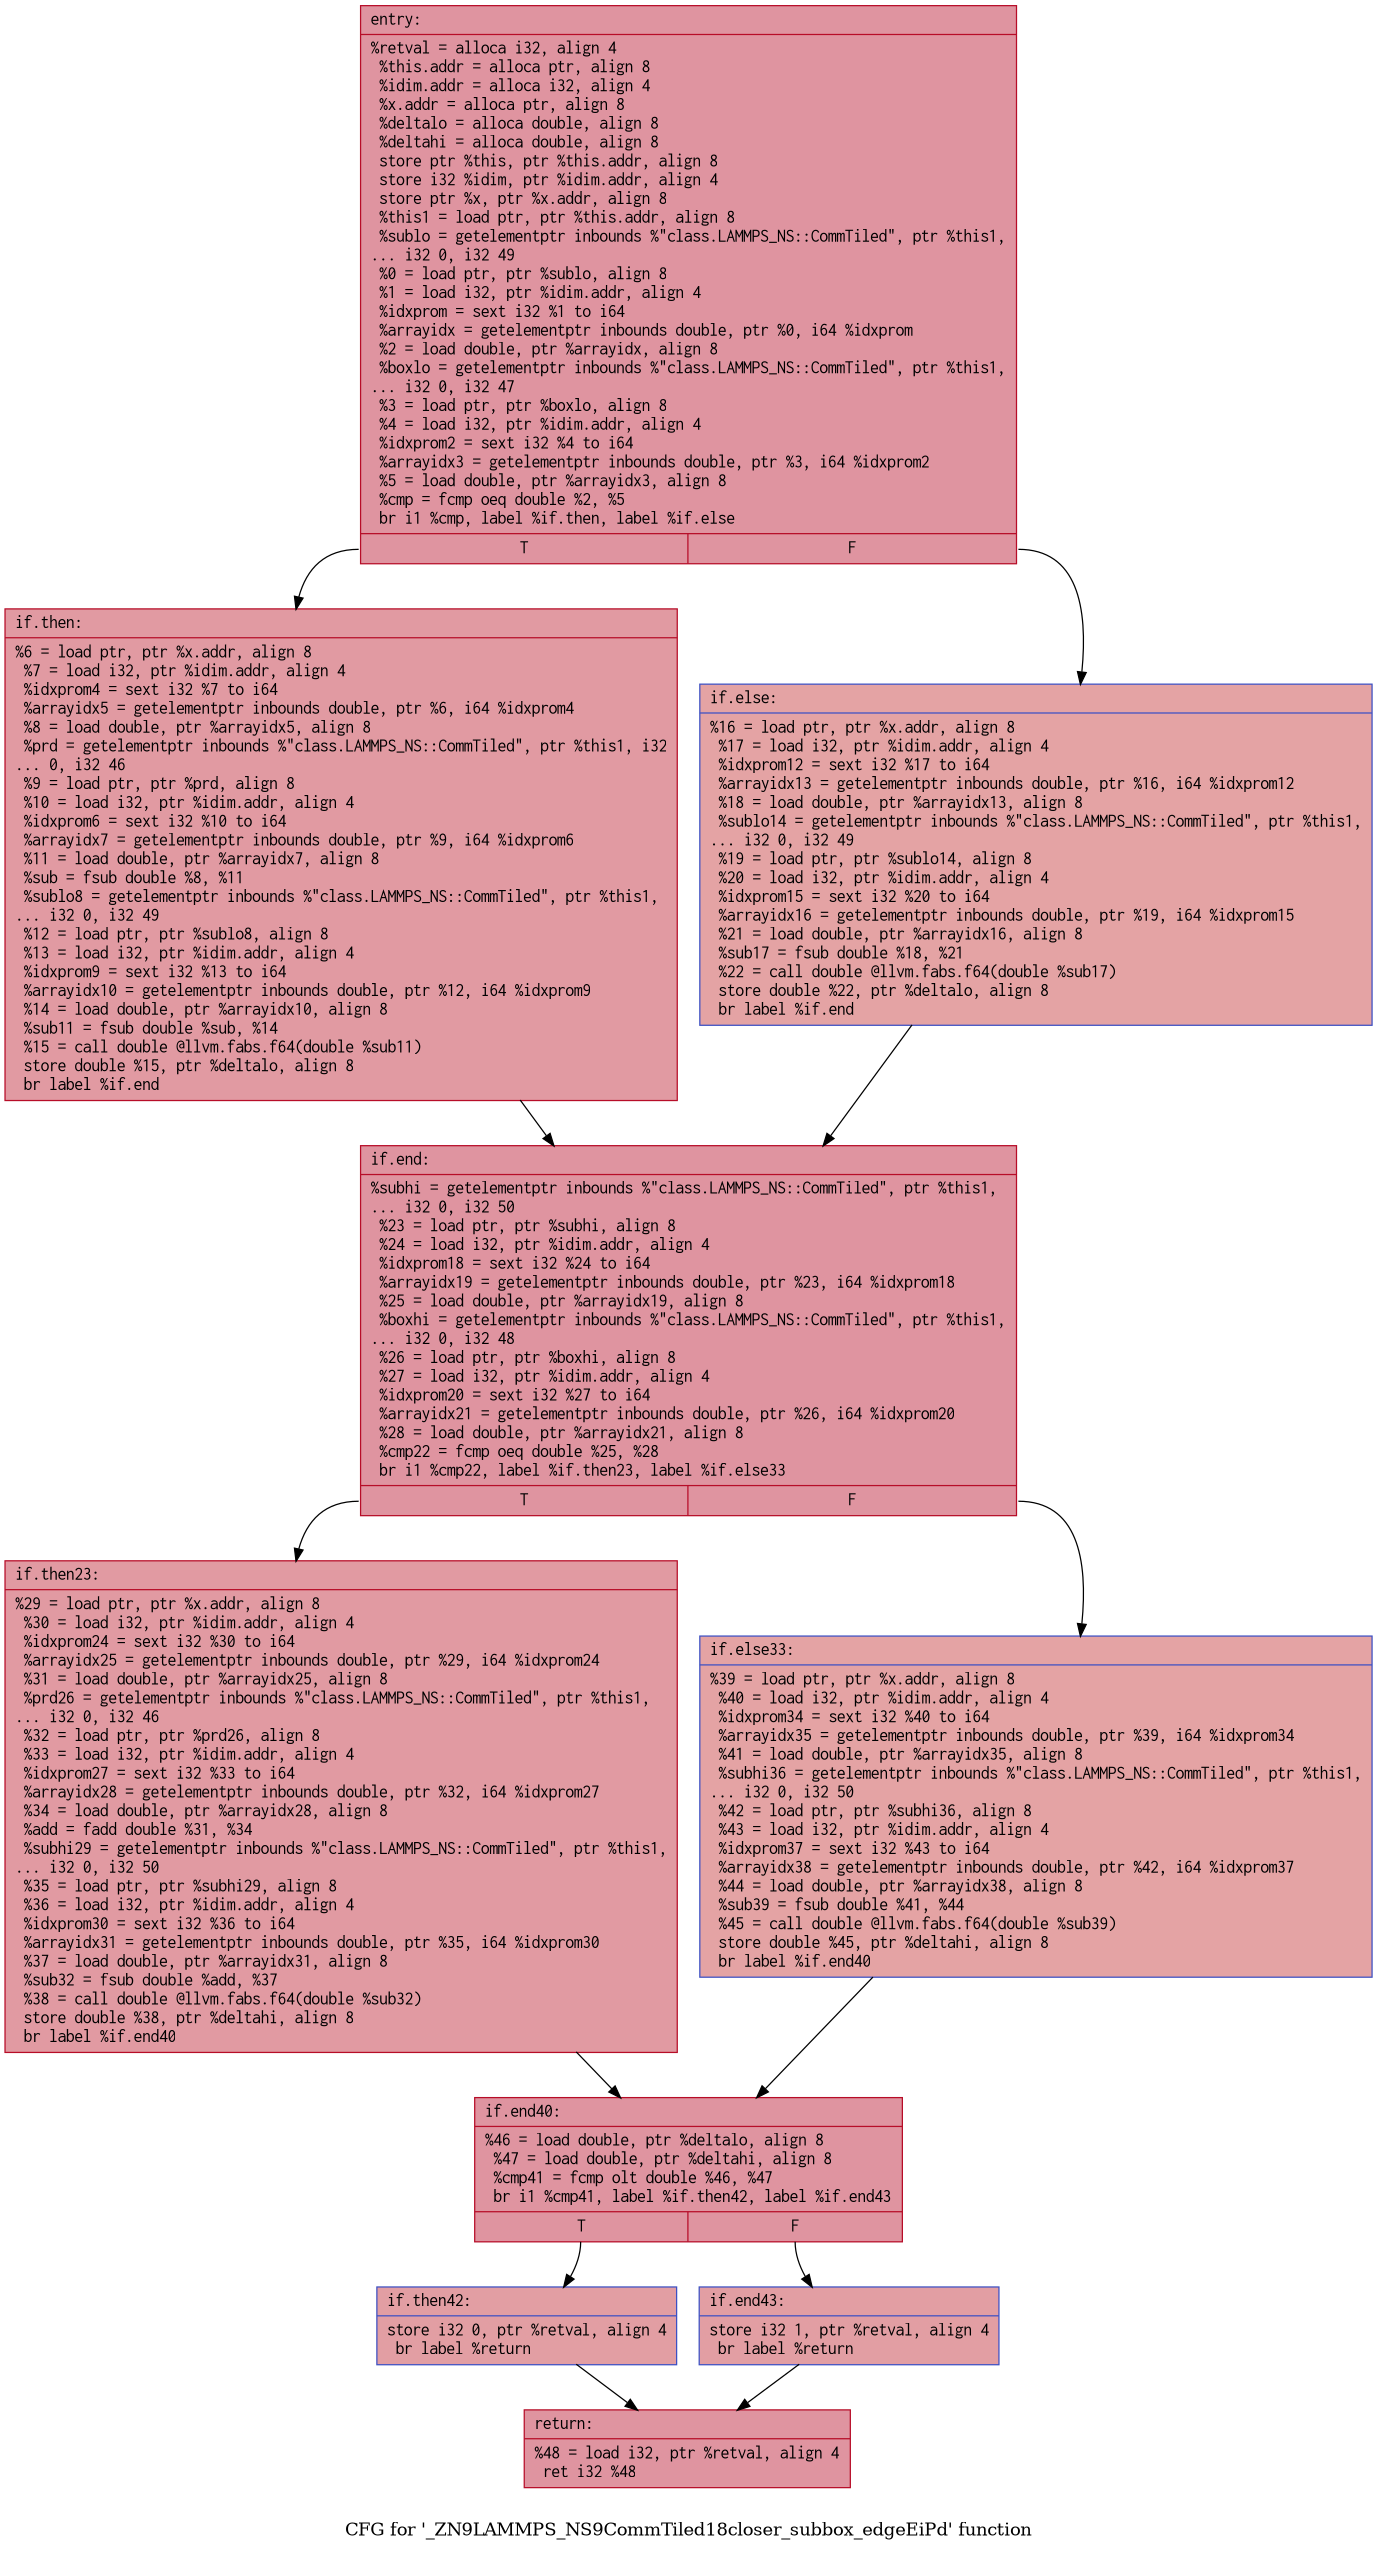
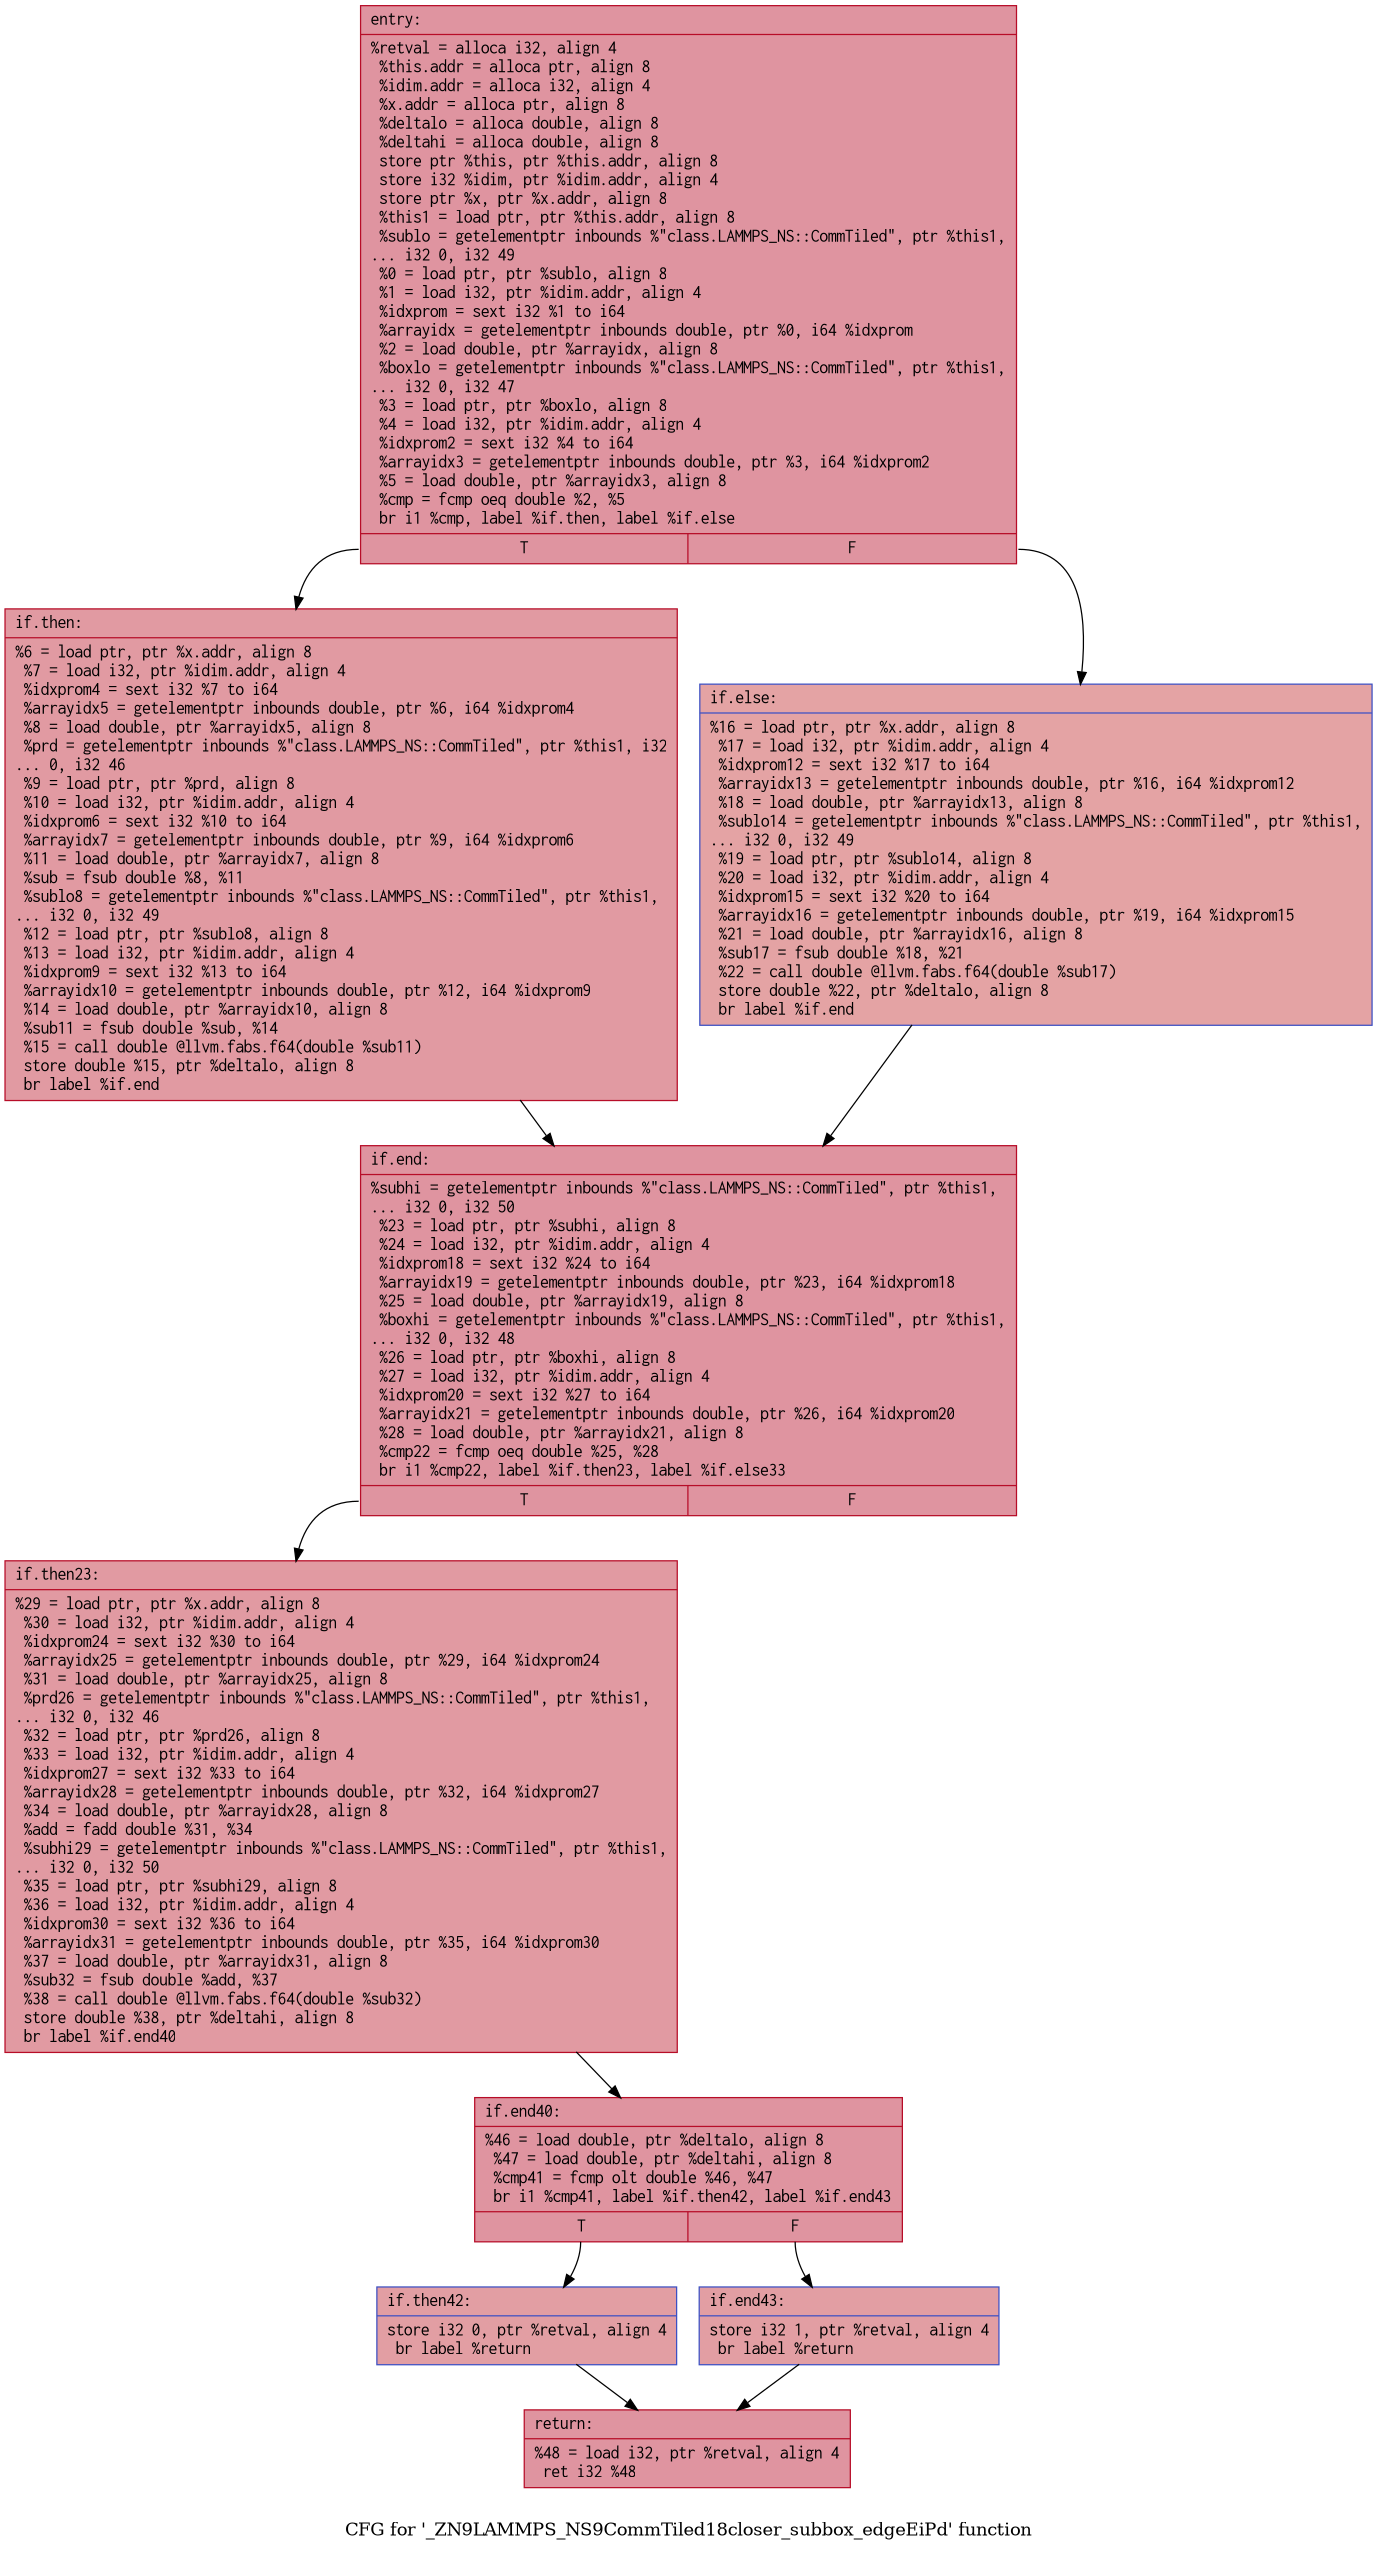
node "if.else33:": removed
